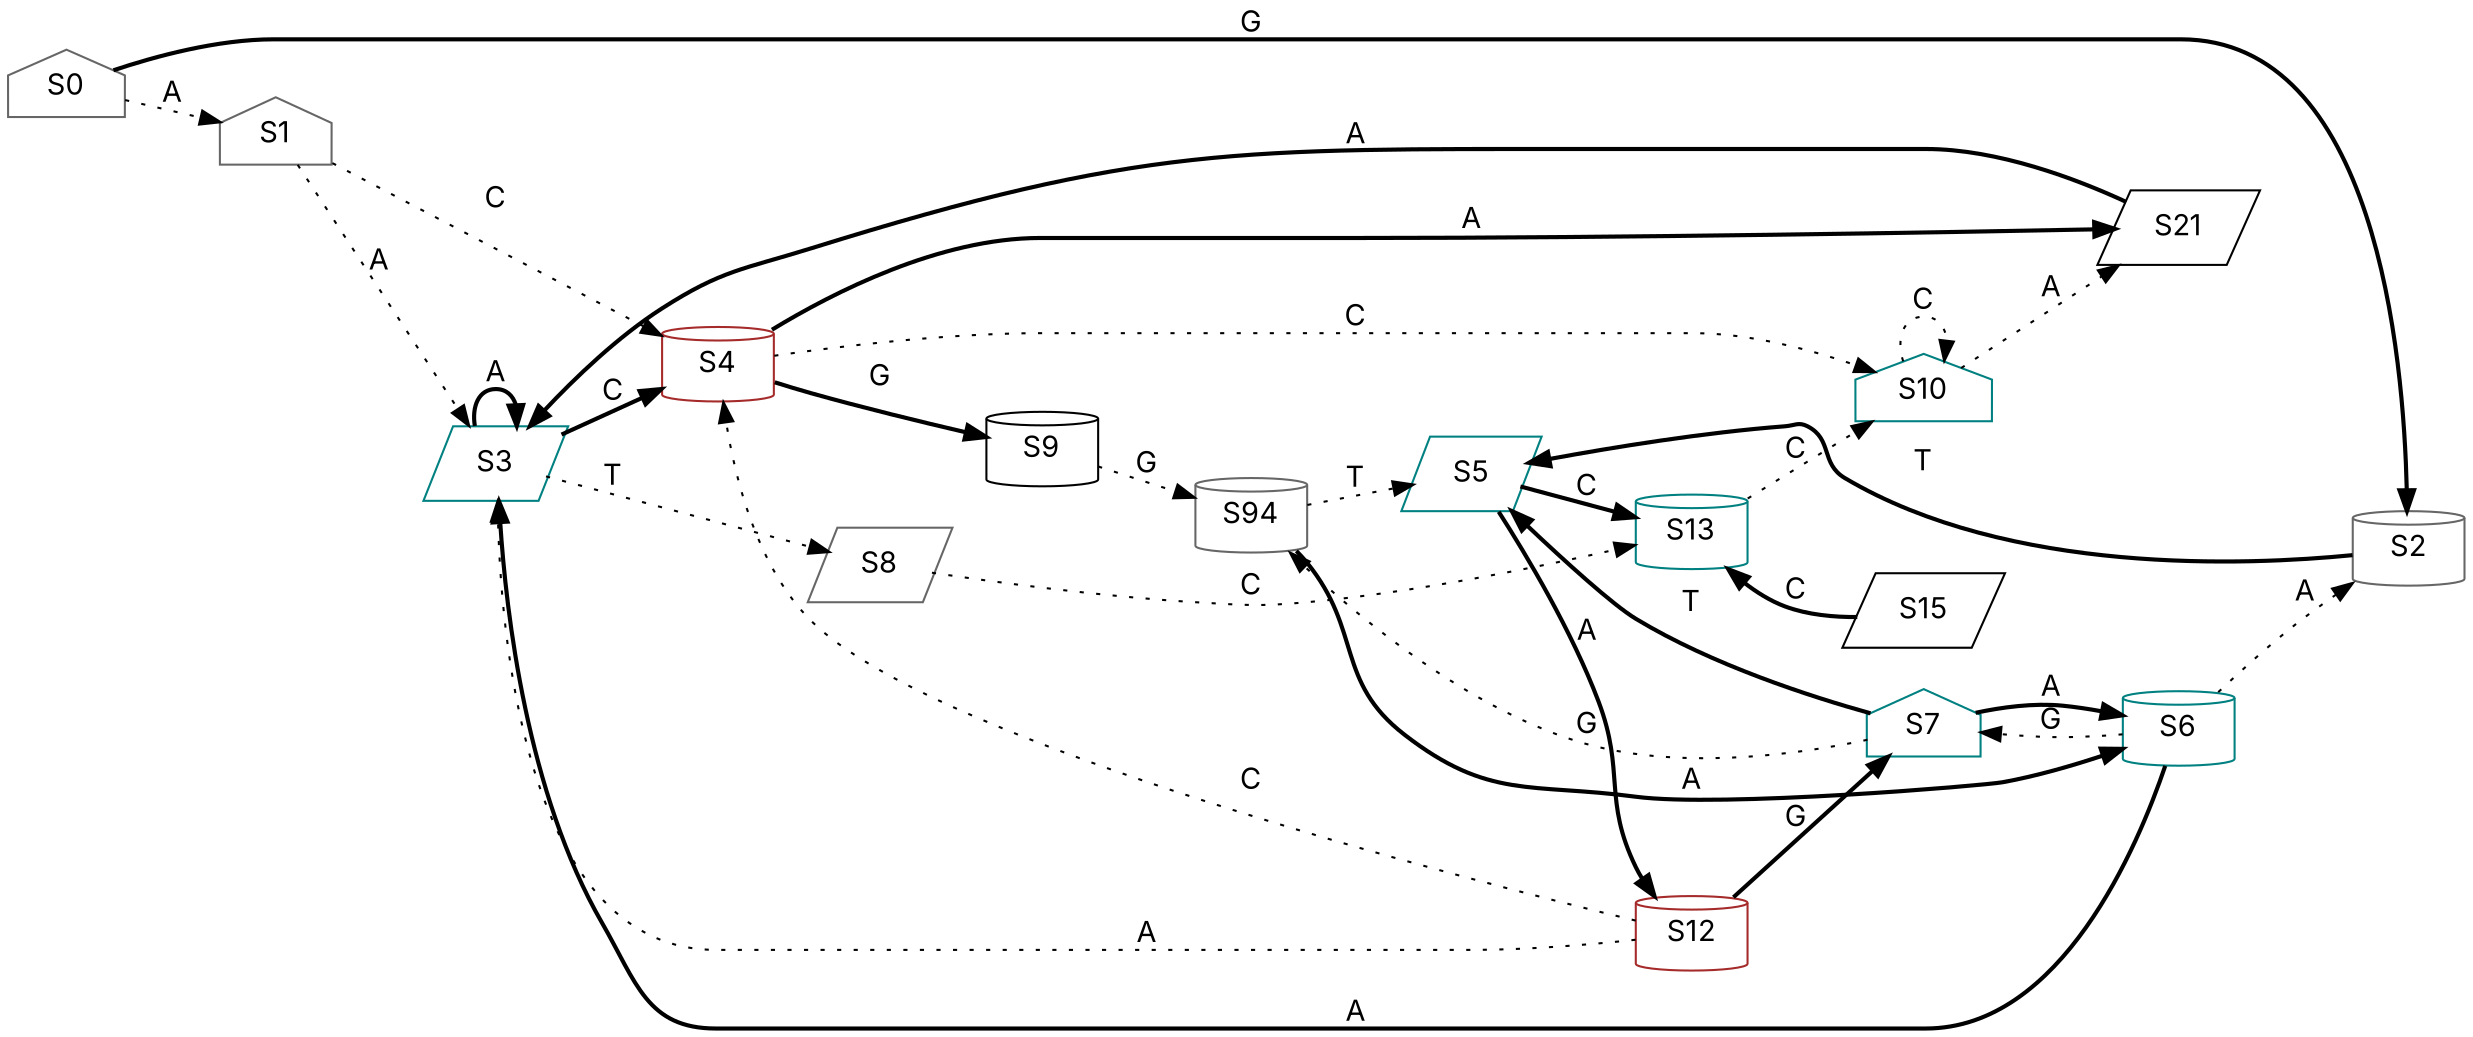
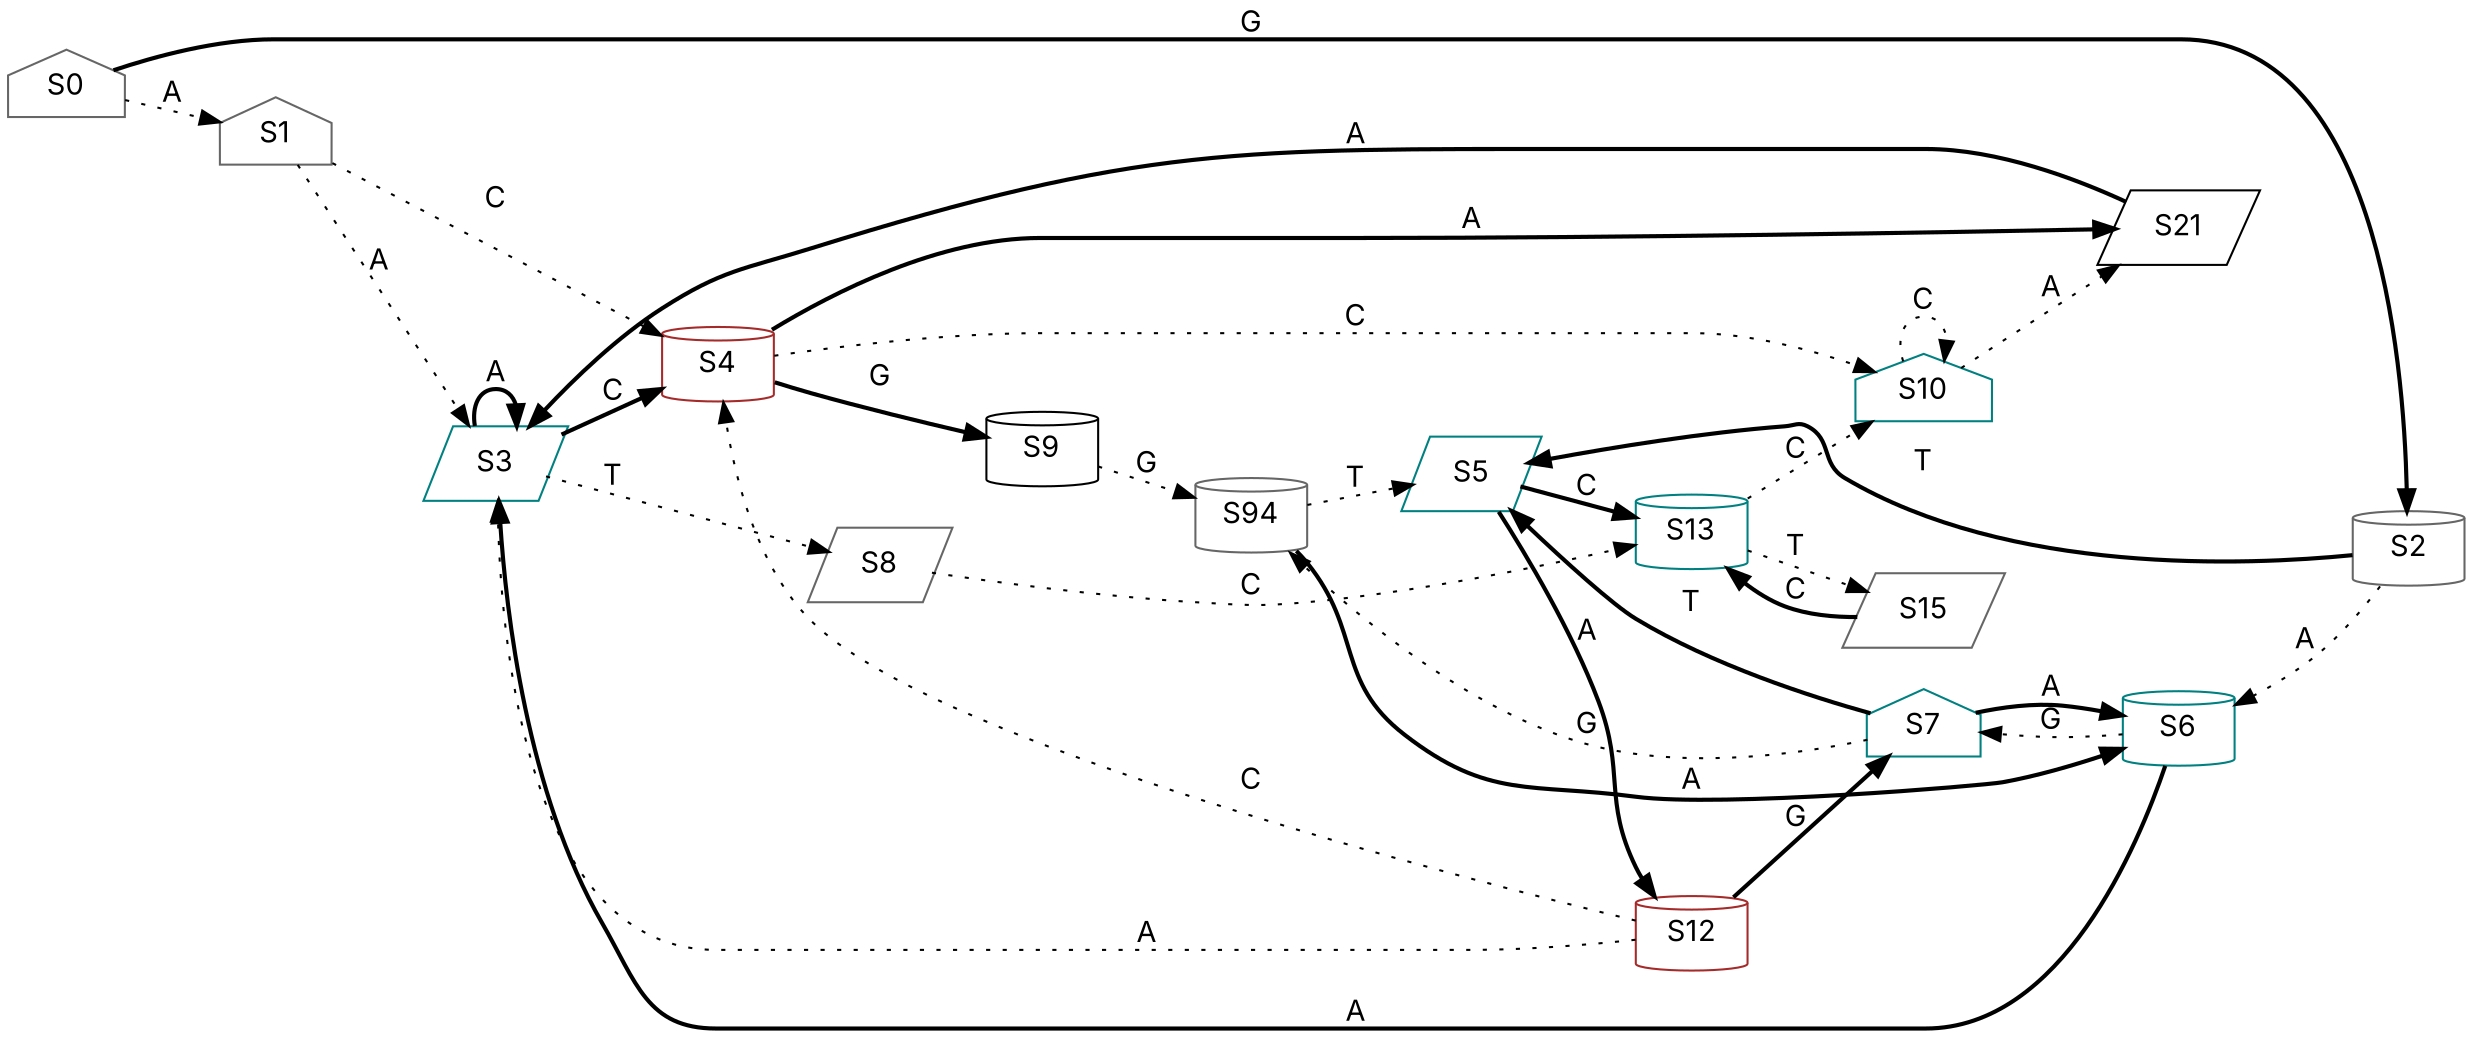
edge "S13" -> "S15": added, label "T"
node "S15": color black -> gray40
edge "S6" -> "S2": reversed
